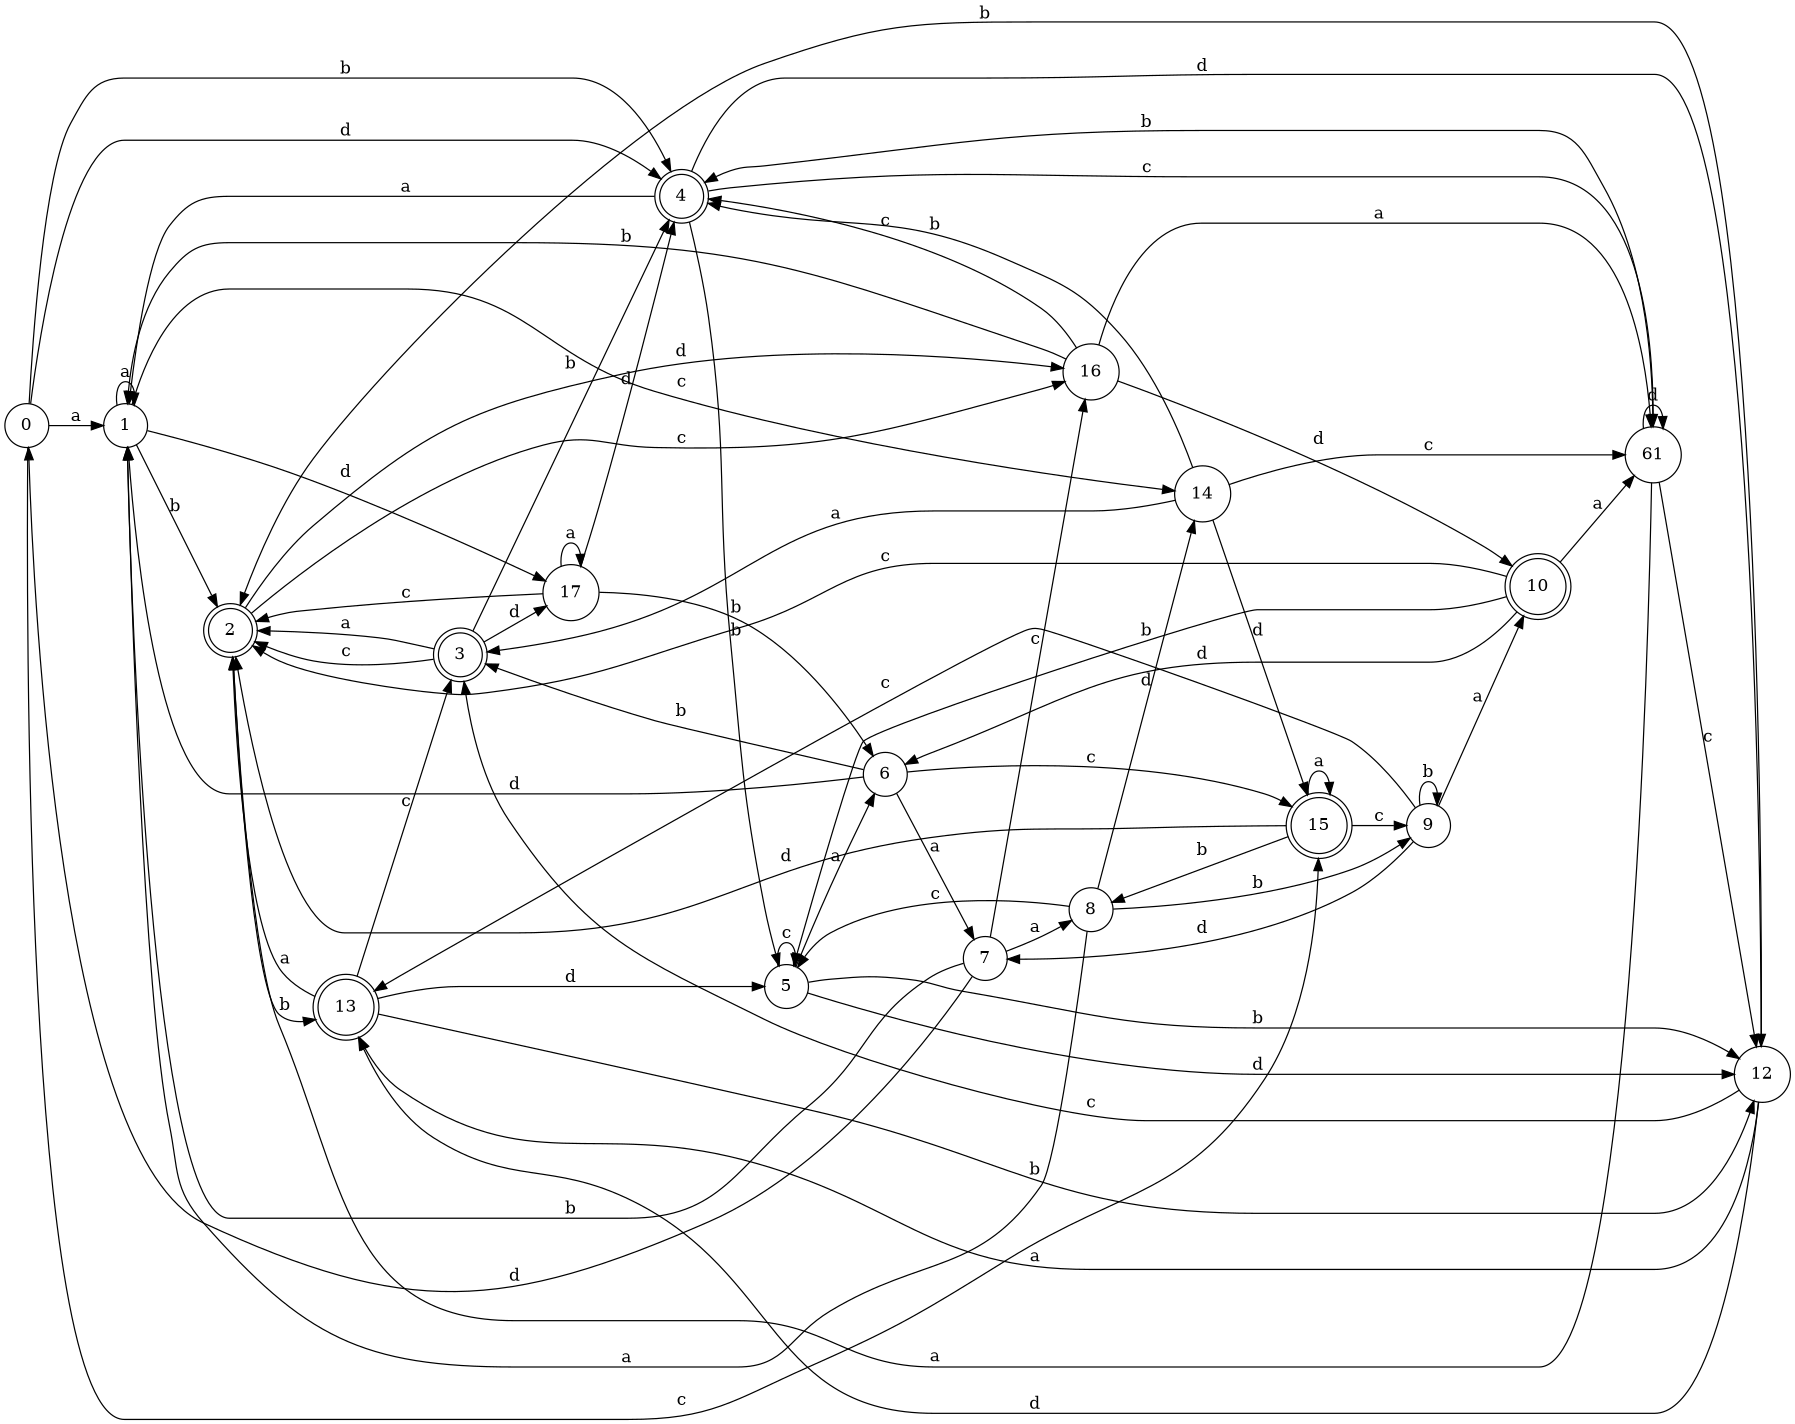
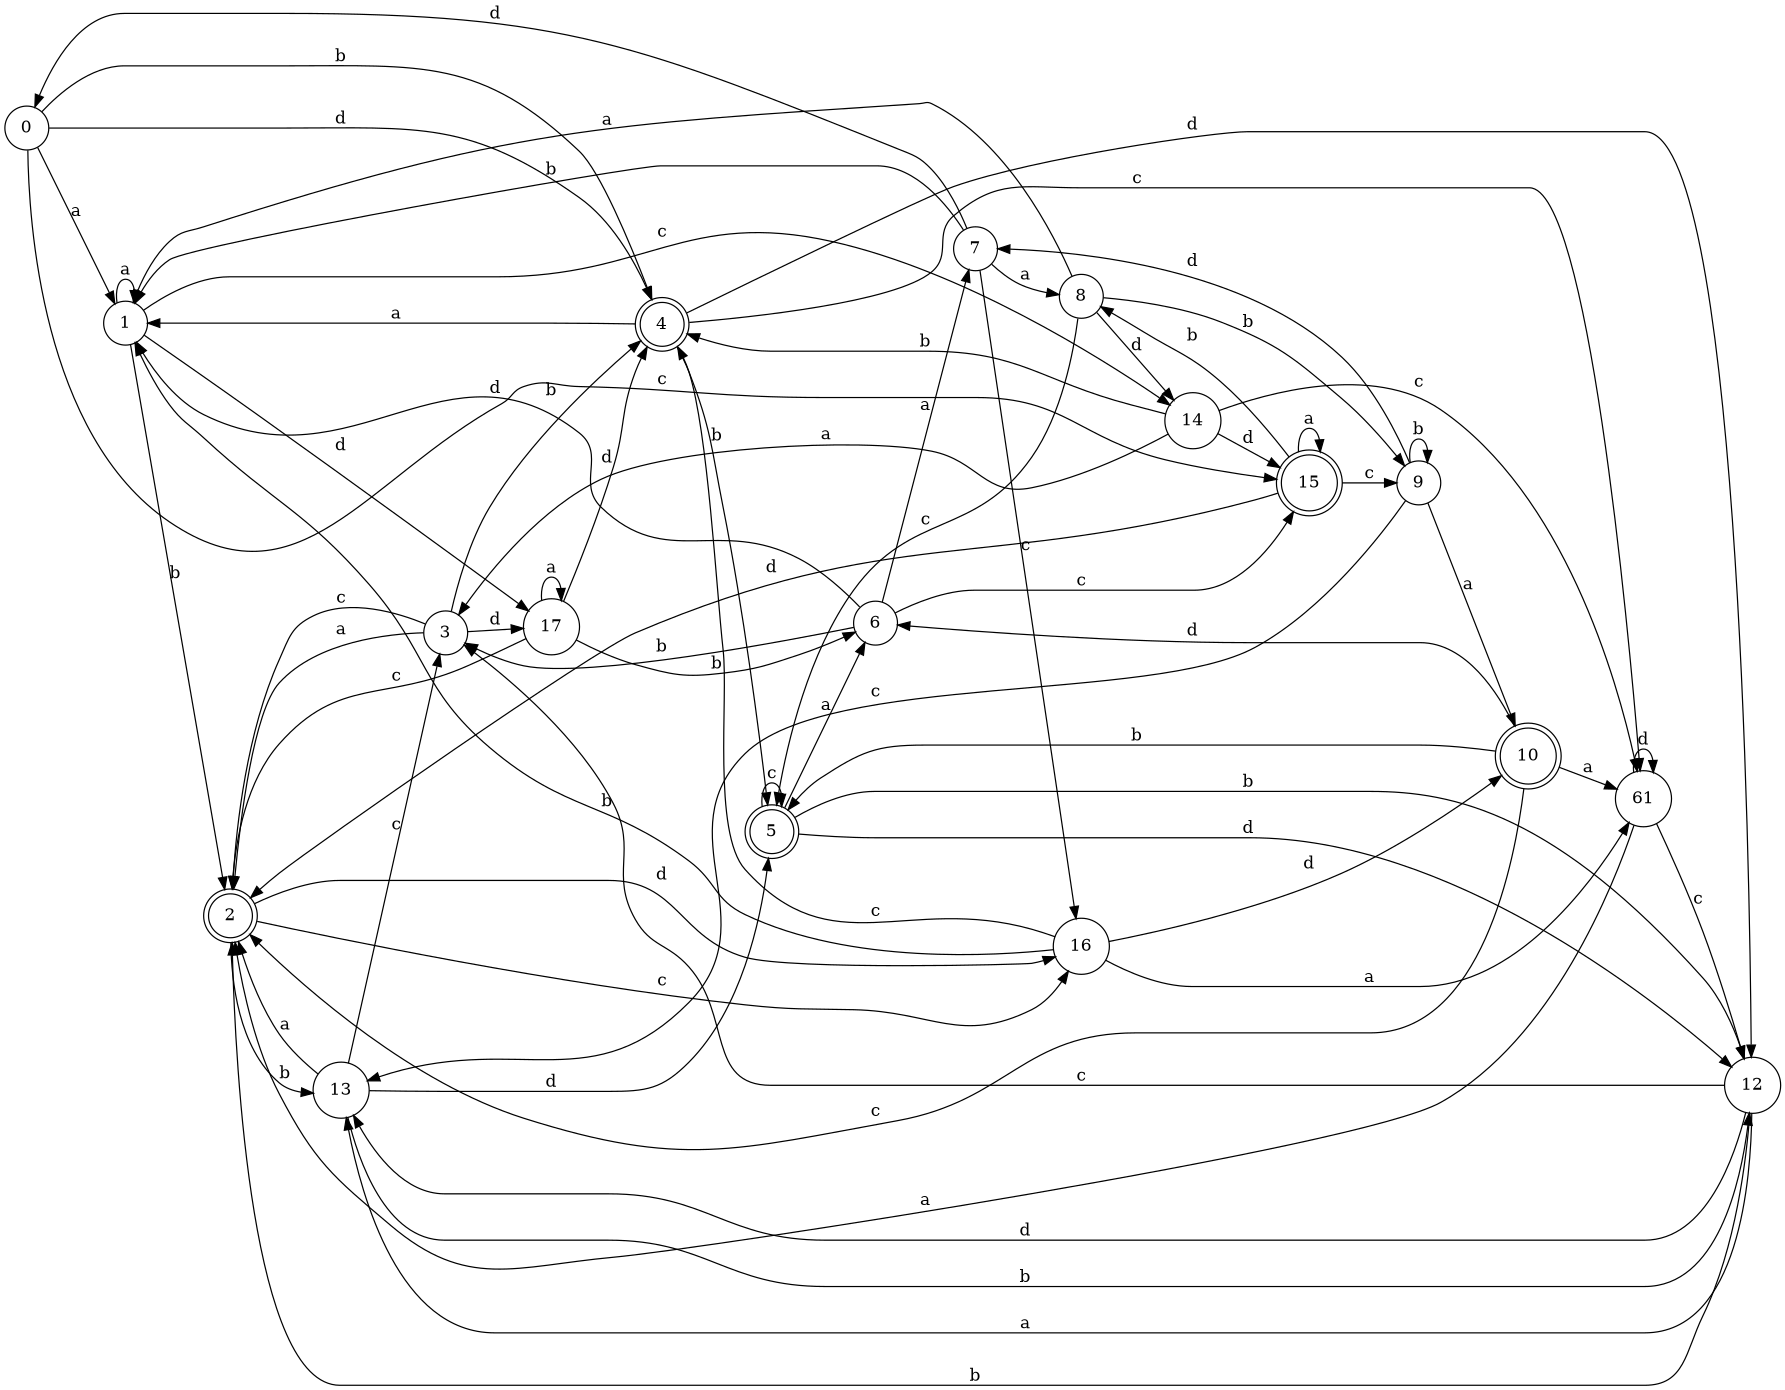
edge "61" -> "4": removed, label "b"
node "3": shape doublecircle -> circle
node "5": shape circle -> doublecircle
node "13": shape doublecircle -> circle
